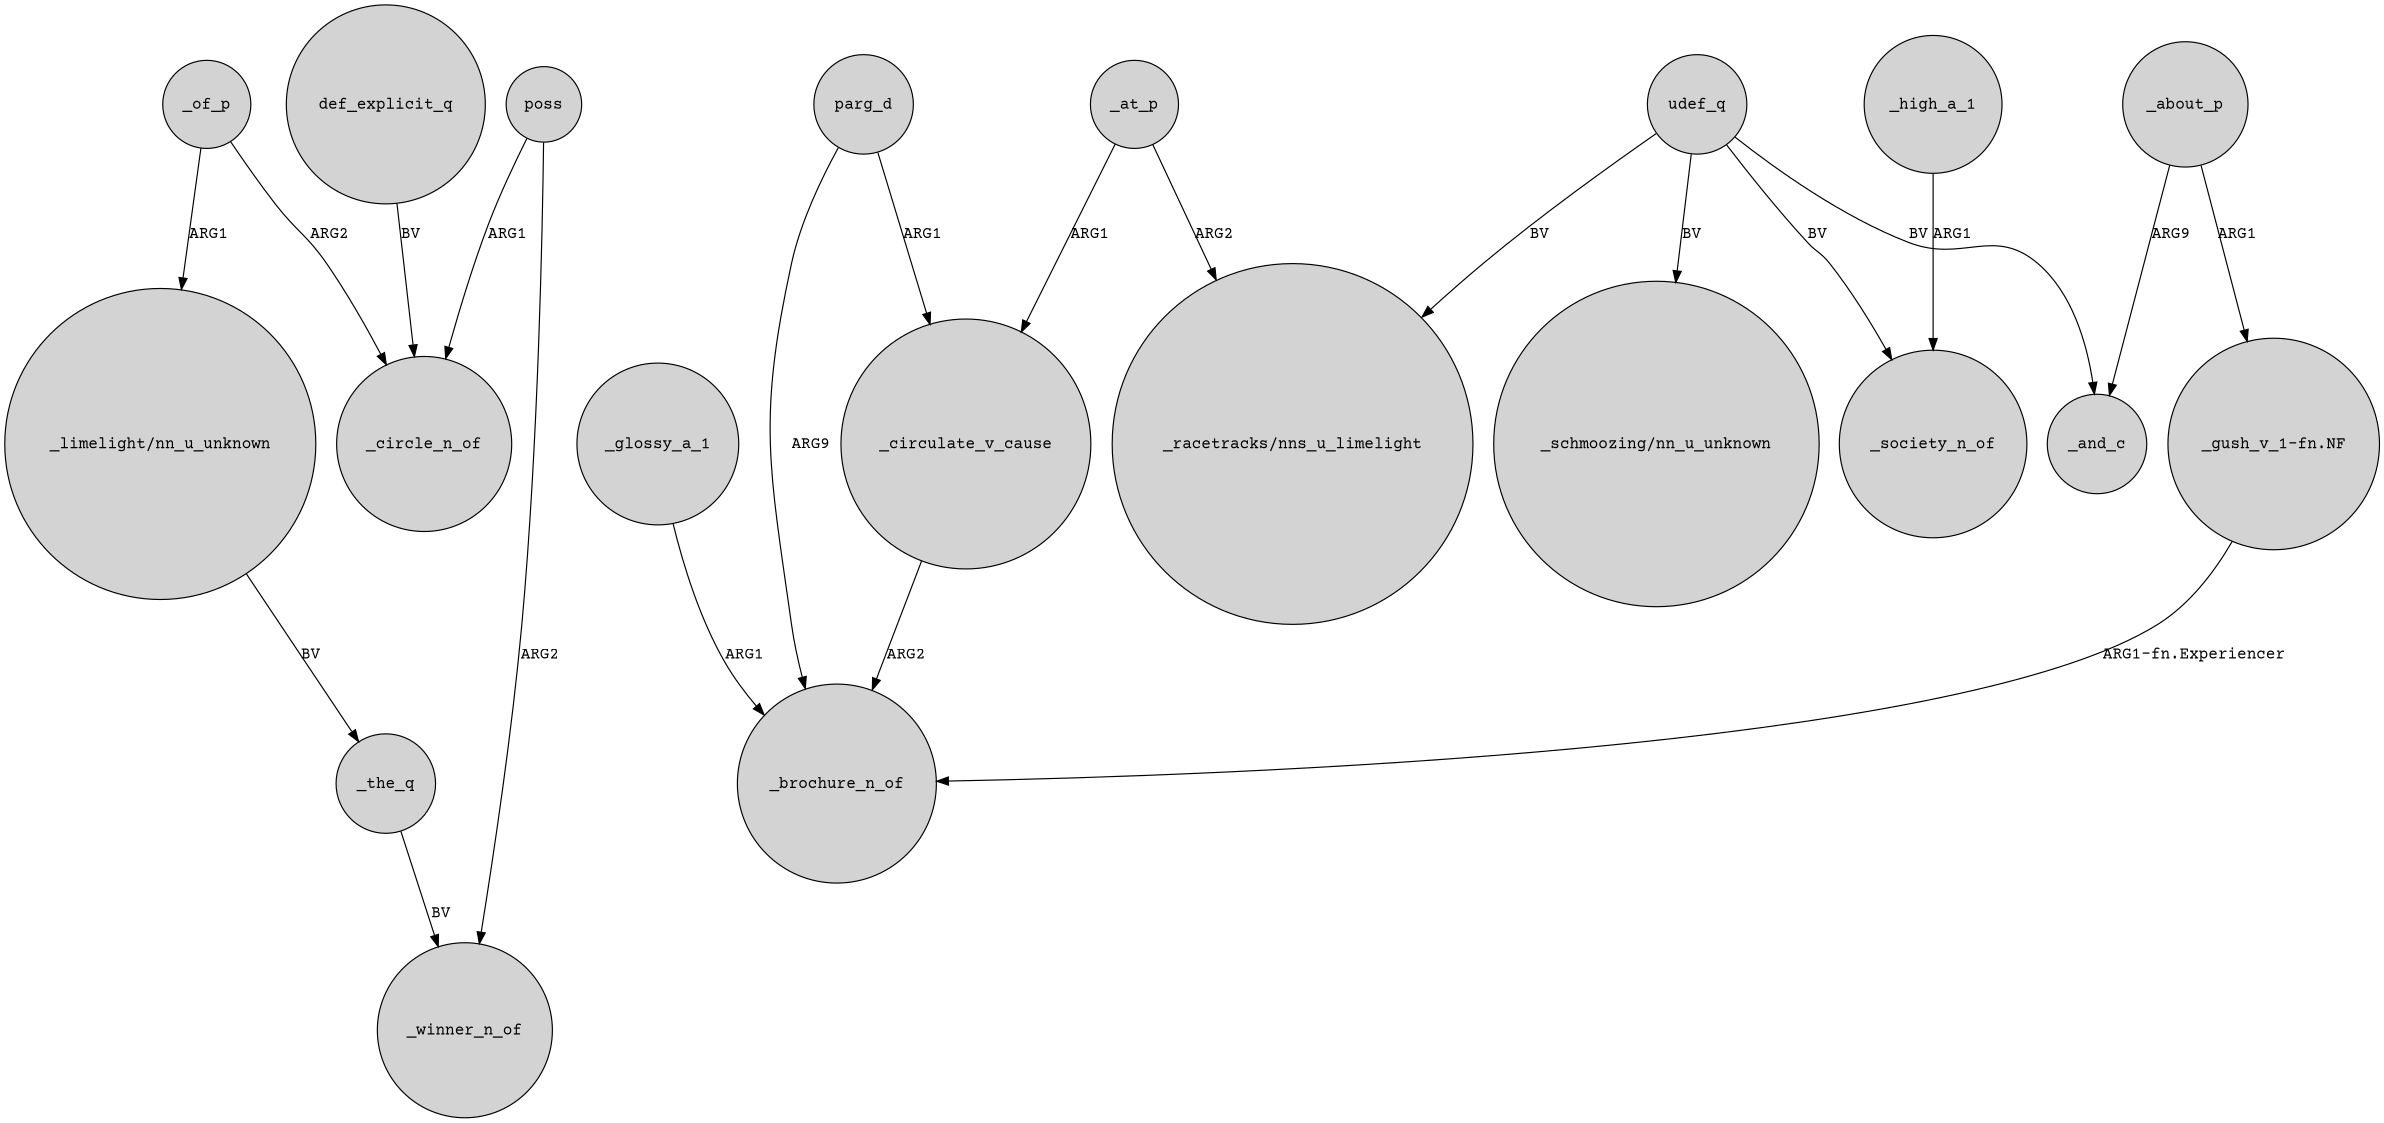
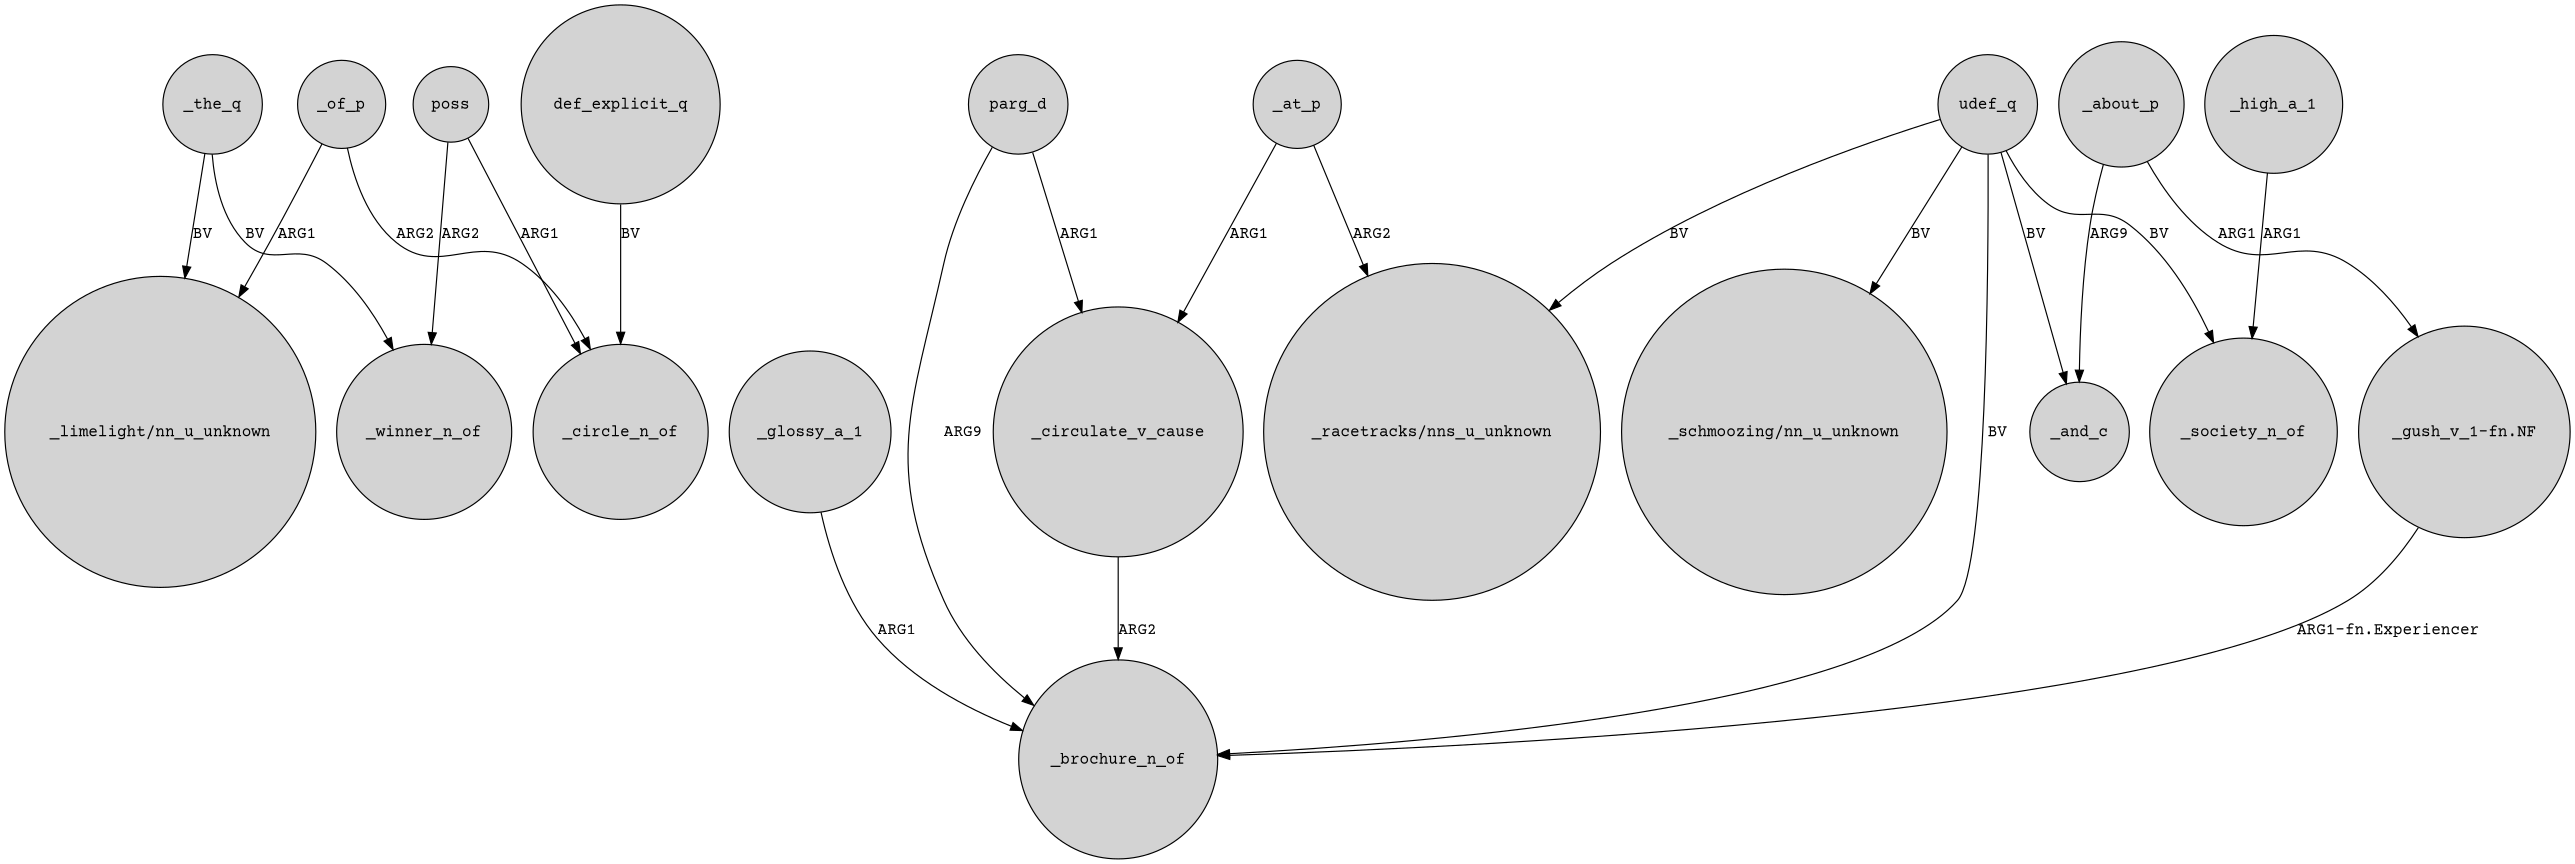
node "_racetracks/nns_u_limelight": label "_racetracks/nns_u_limelight" -> "_racetracks/nns_u_unknown"
edge "_limelight/nn_u_unknown" -> "_the_q": reversed
edge "udef_q" -> "_brochure_n_of": added, label "BV"
